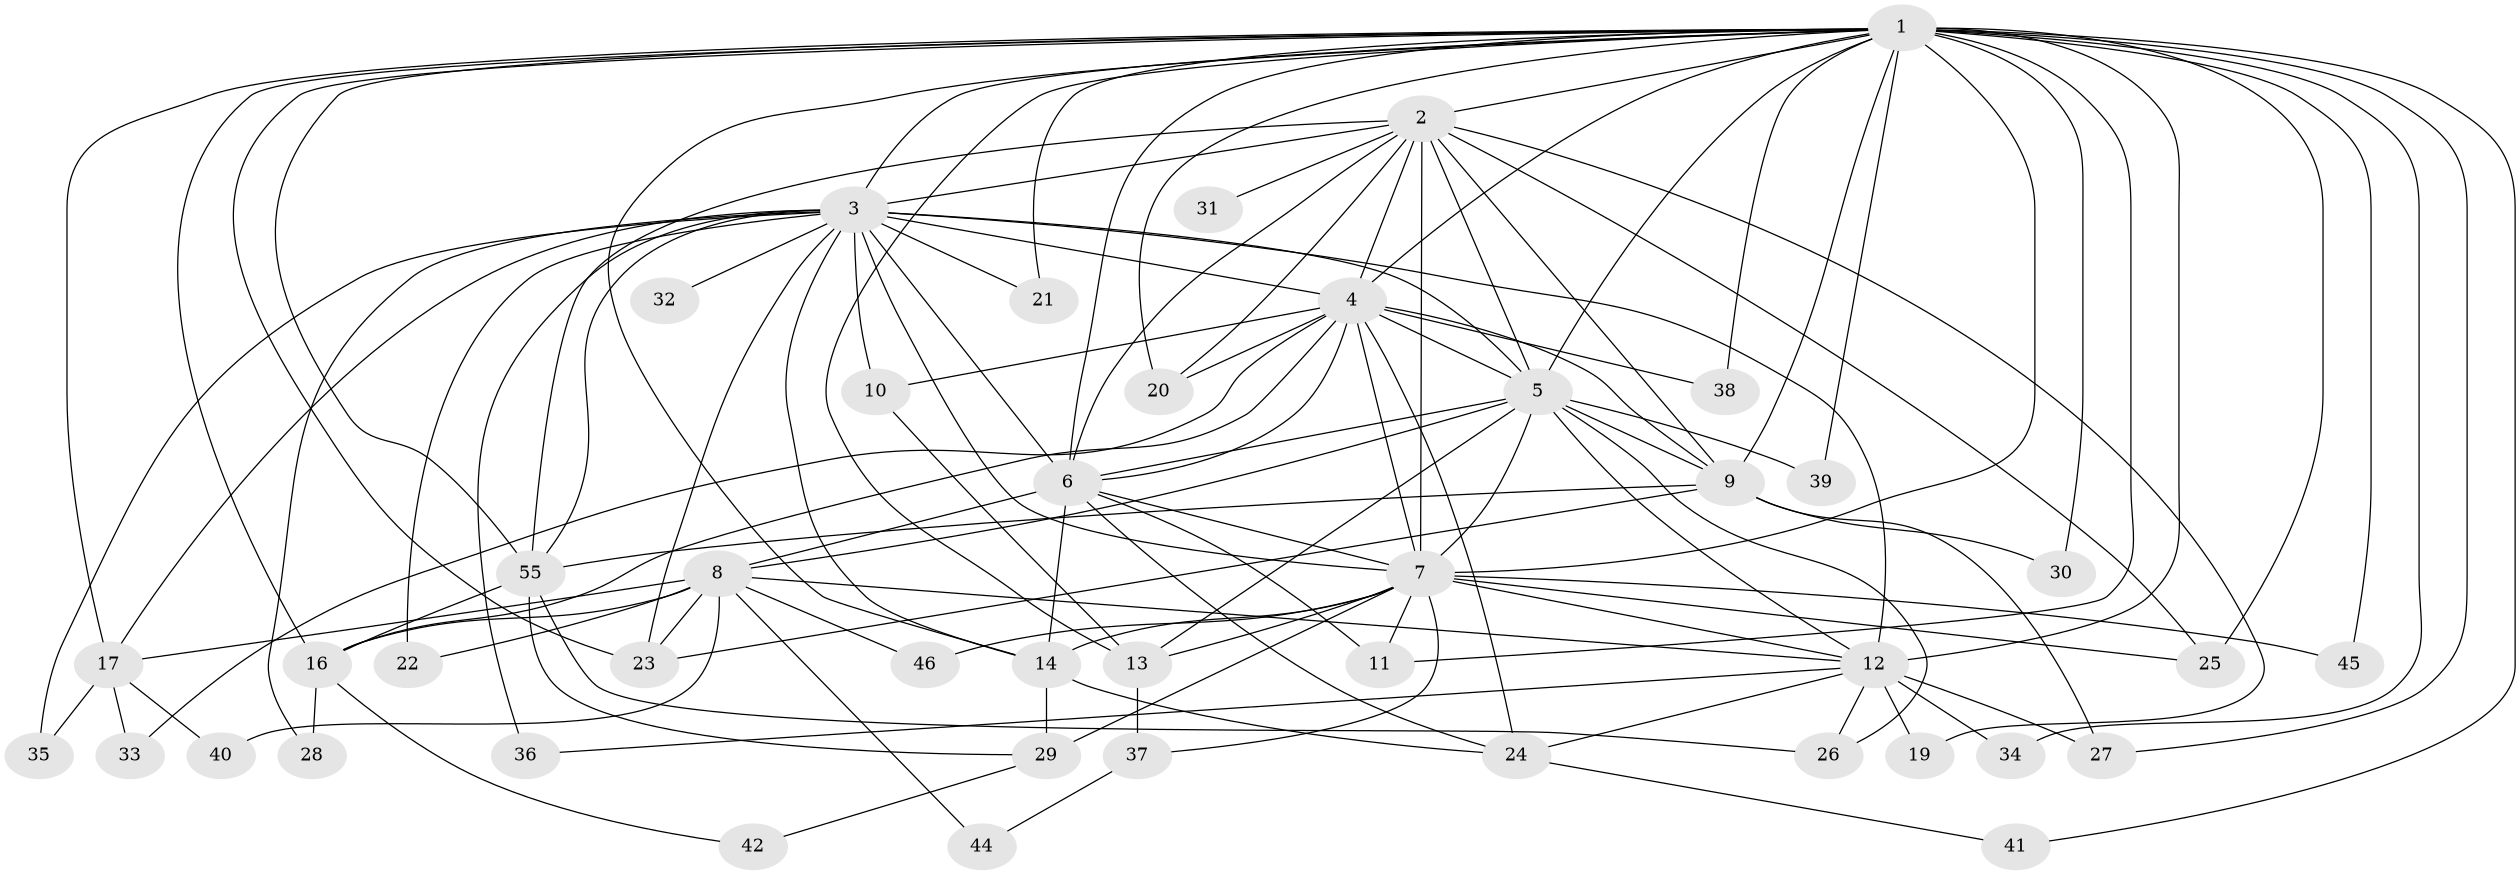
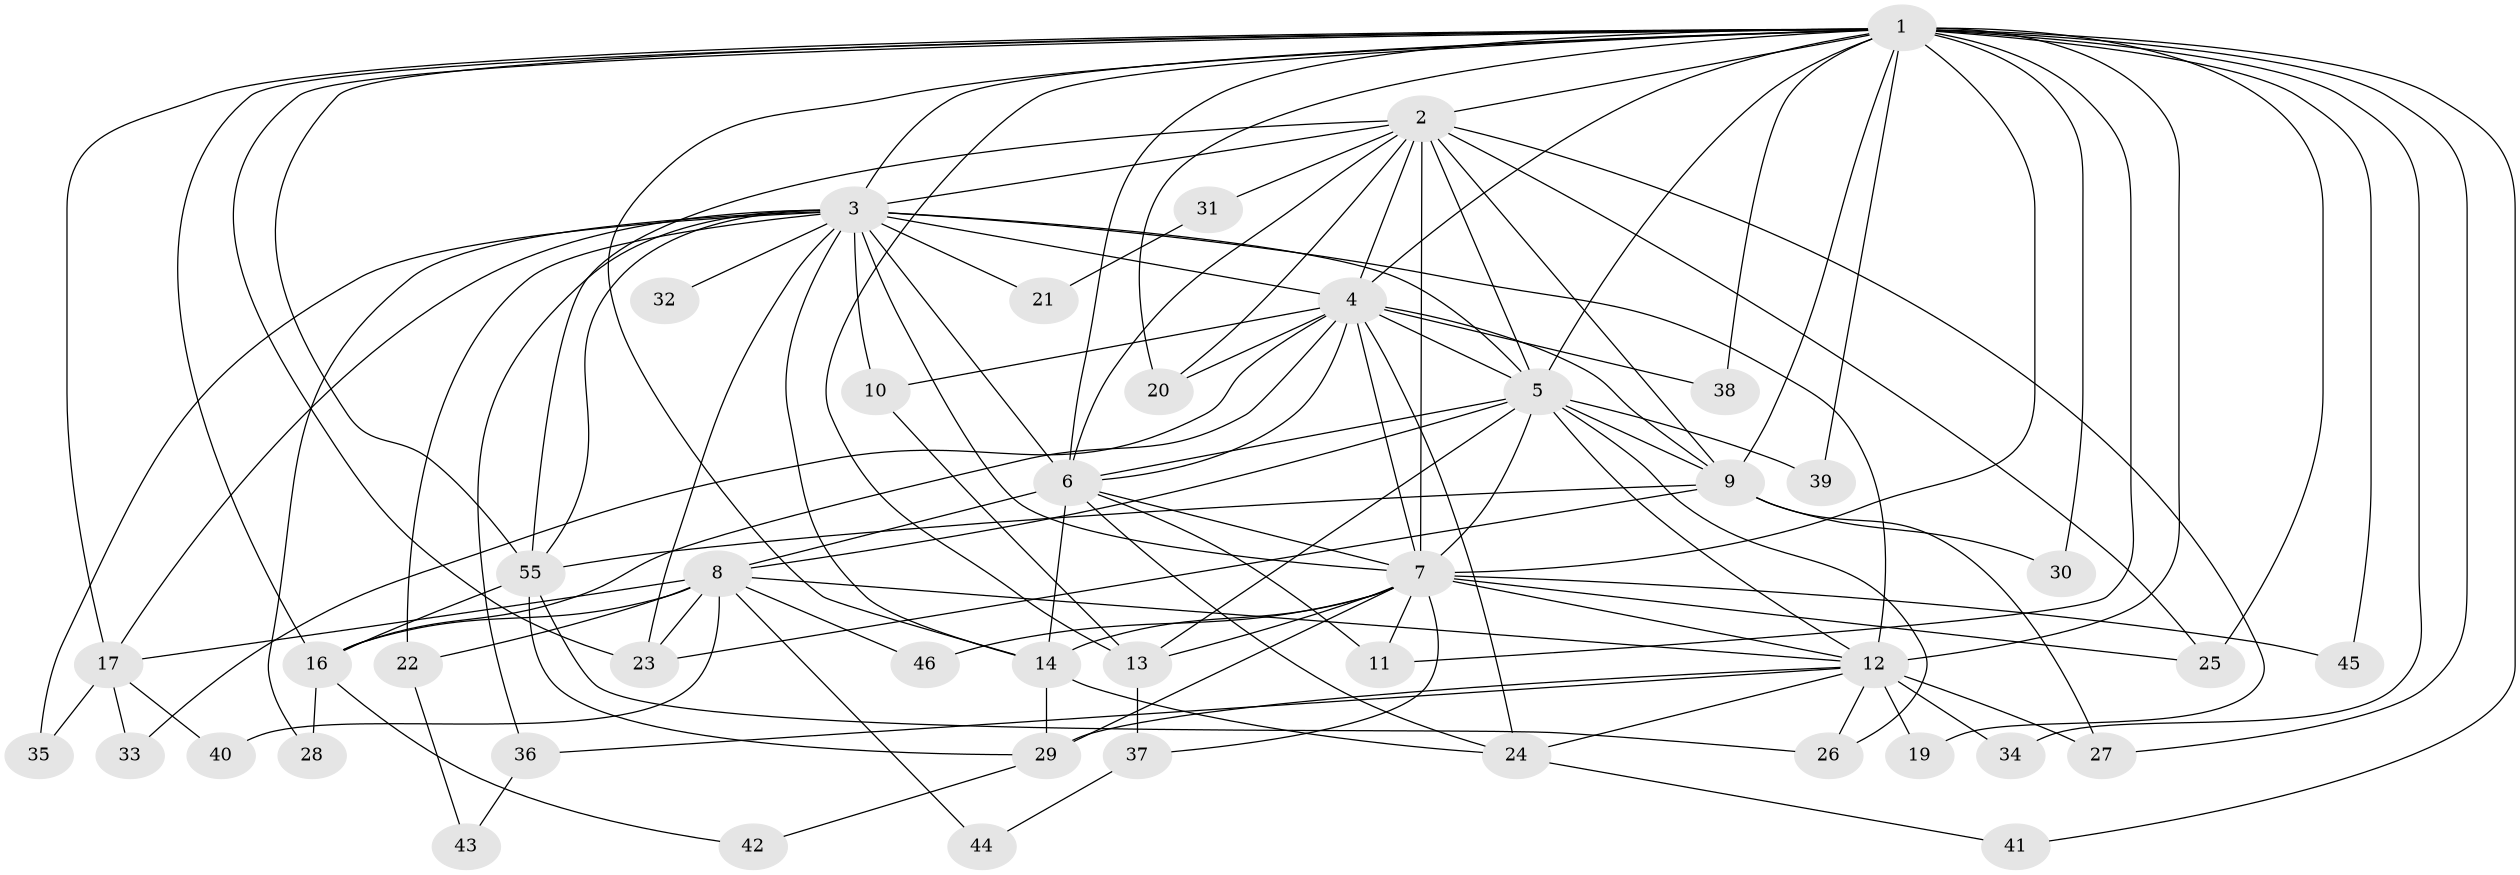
edge "1" -- "21": now "31" -- "21"
edge "12" -- "29": added
node "43": added
